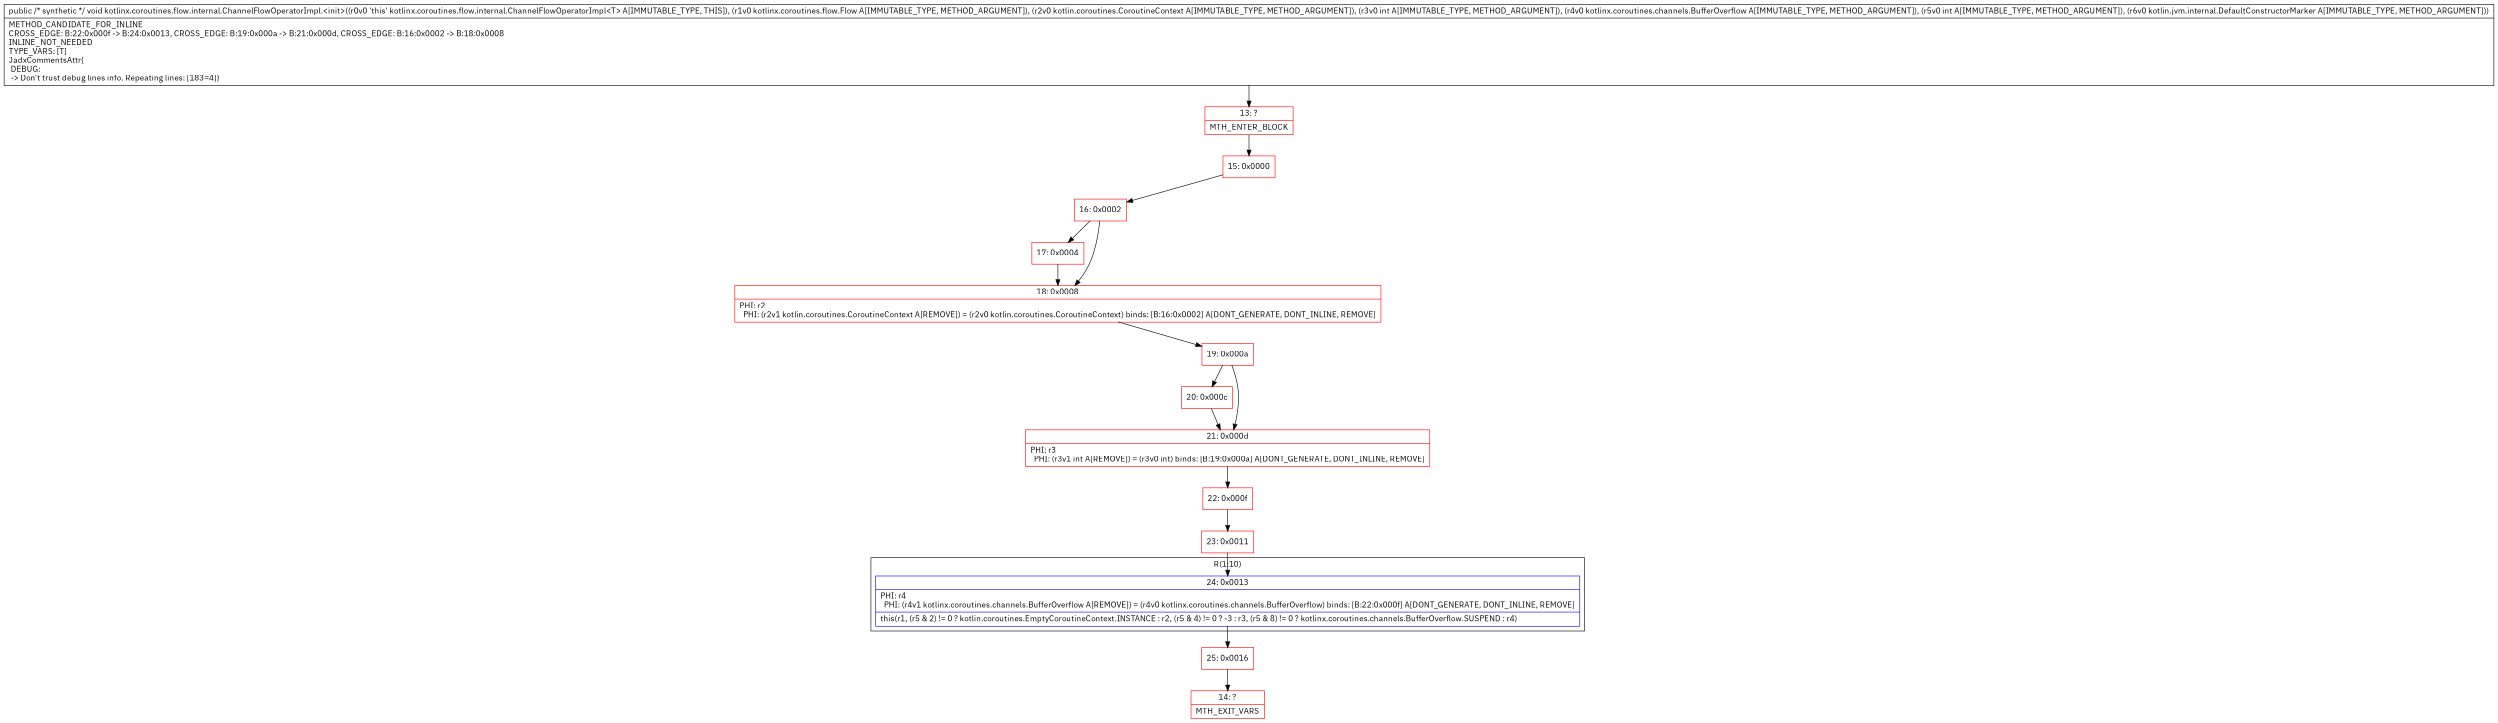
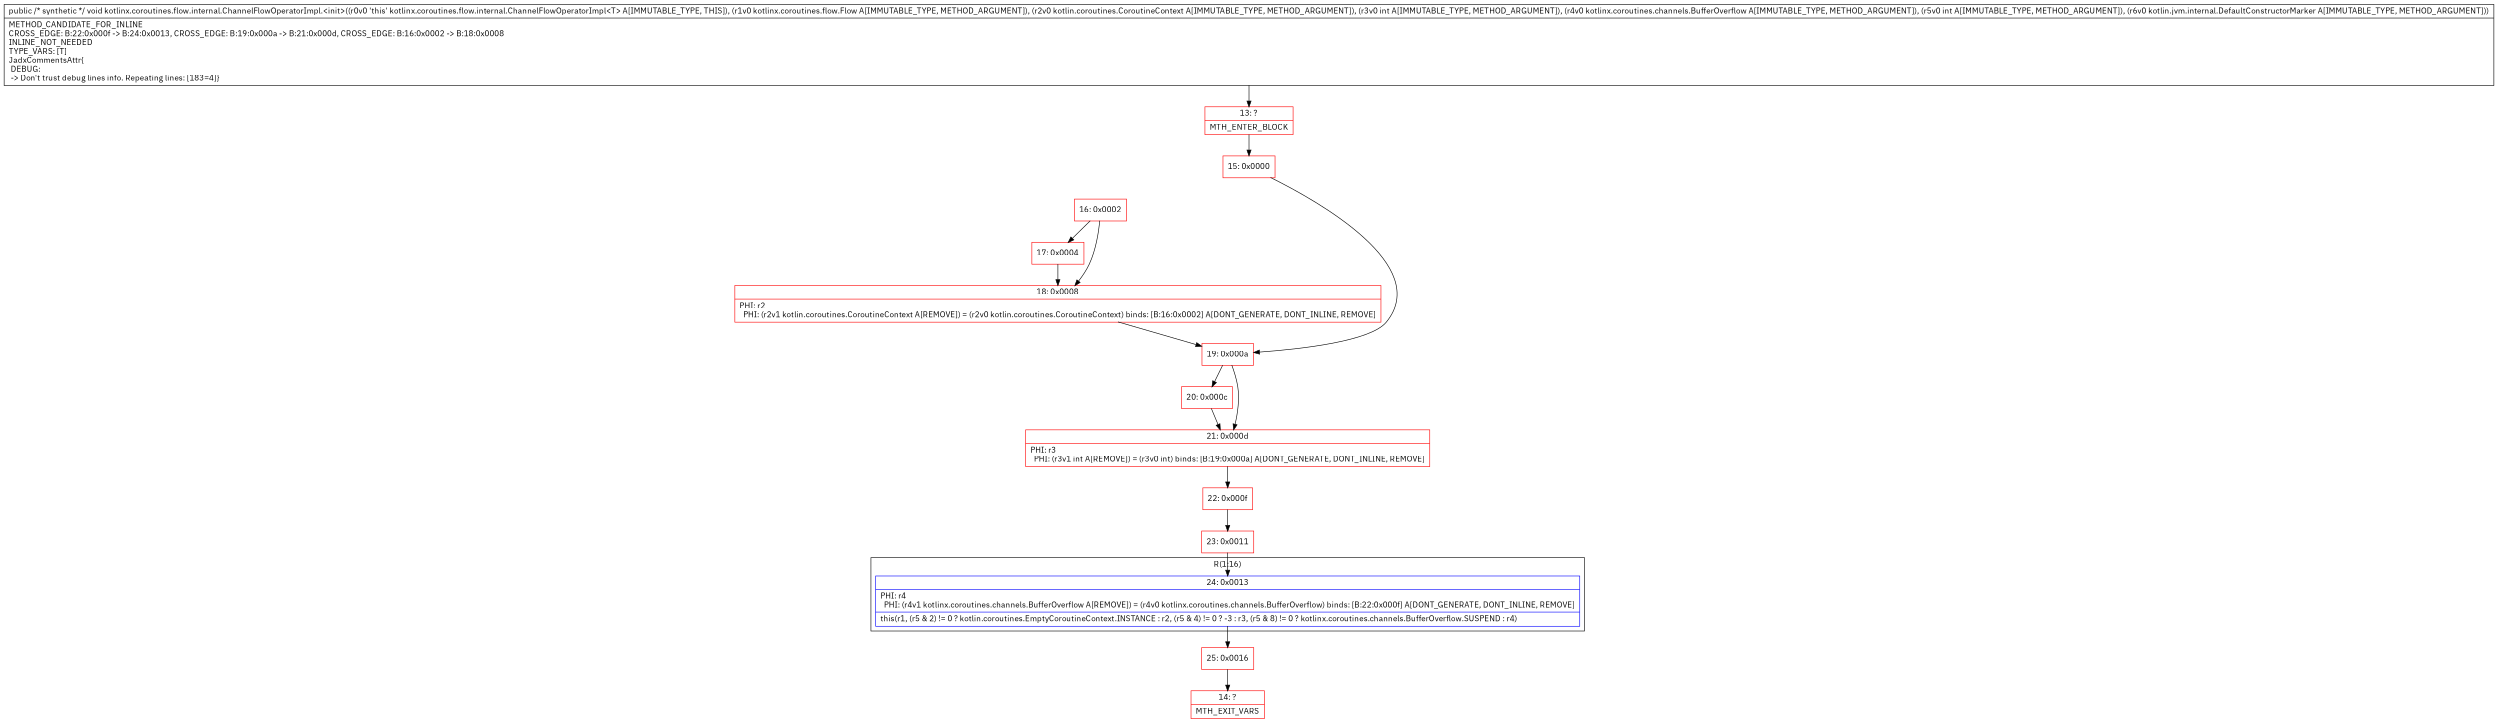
edge "15: 0x0000" -> "16: 0x0002": now "15: 0x0000" -> "19: 0x000a"
cluster "R(1:10)": label "R(1:10)" -> "R(1:16)"
